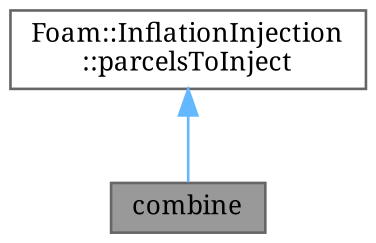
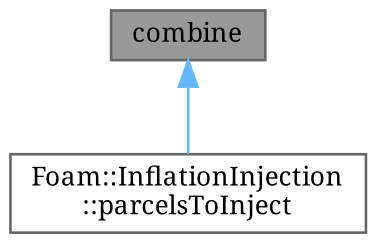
edge "combine" -> "Foam::InflationInjection ::parcelsToInject": reversed
